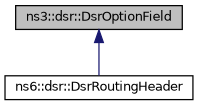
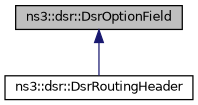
node "ns6::dsr::DsrRoutingHeader": label "ns6::dsr::DsrRoutingHeader" -> "ns3::dsr::DsrRoutingHeader"
